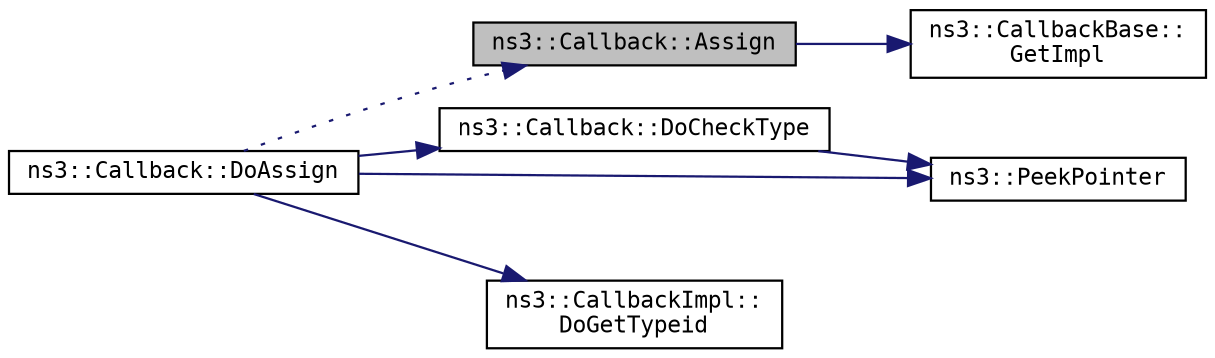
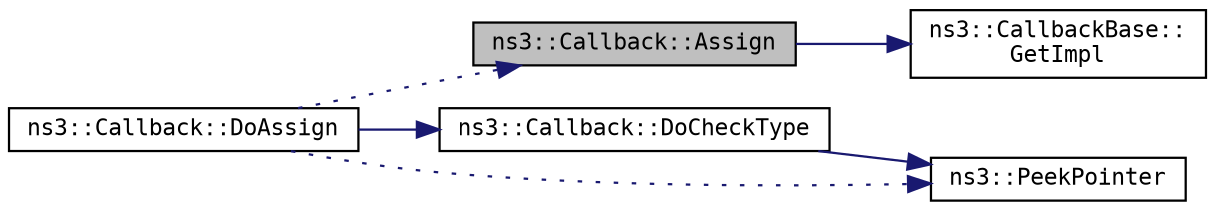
edge "ns3::Callback::DoAssign" -> "ns3::PeekPointer": style solid -> dotted
node "ns3::CallbackImpl:: DoGetTypeid": removed
